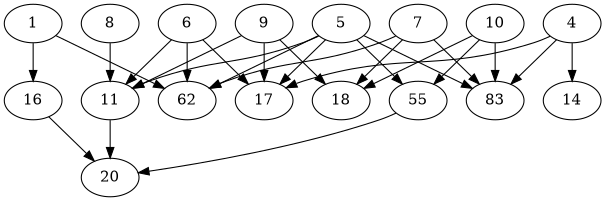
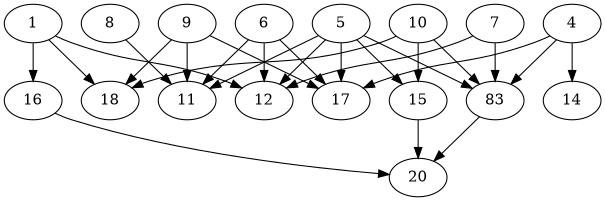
edge "7" -> "18": now "1" -> "18"
node "62": label "62" -> "12"
node "55": label "55" -> "15"
edge "11" -> "20": now "83" -> "20"
